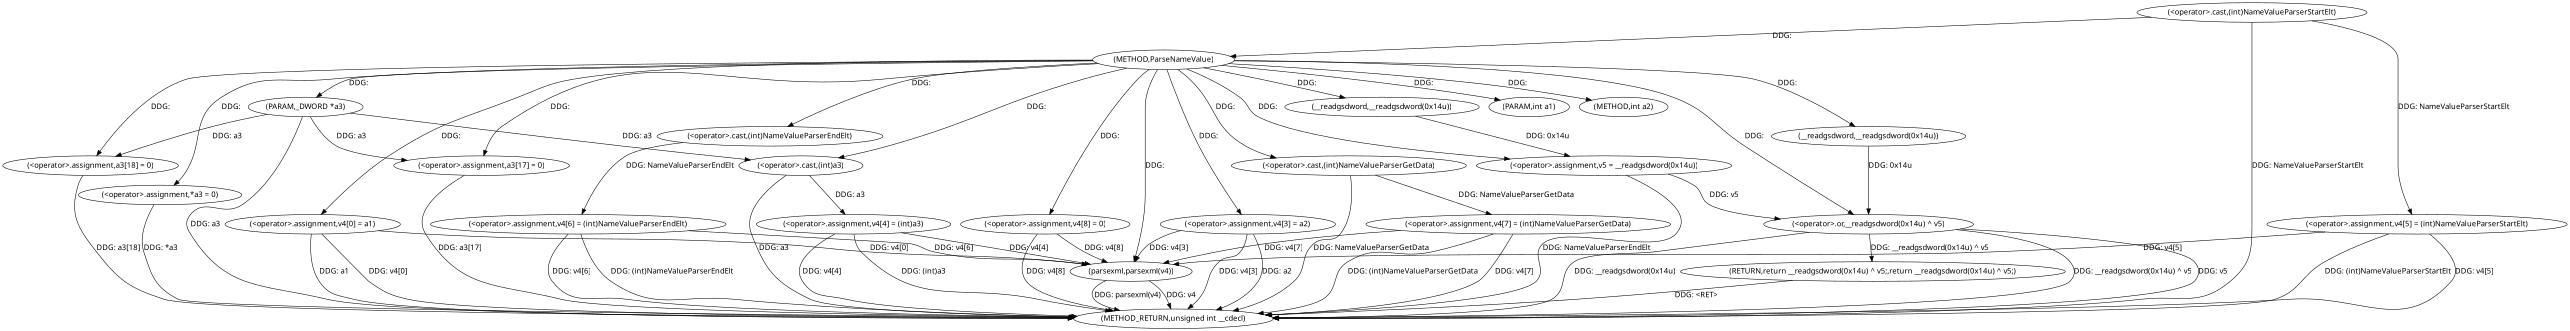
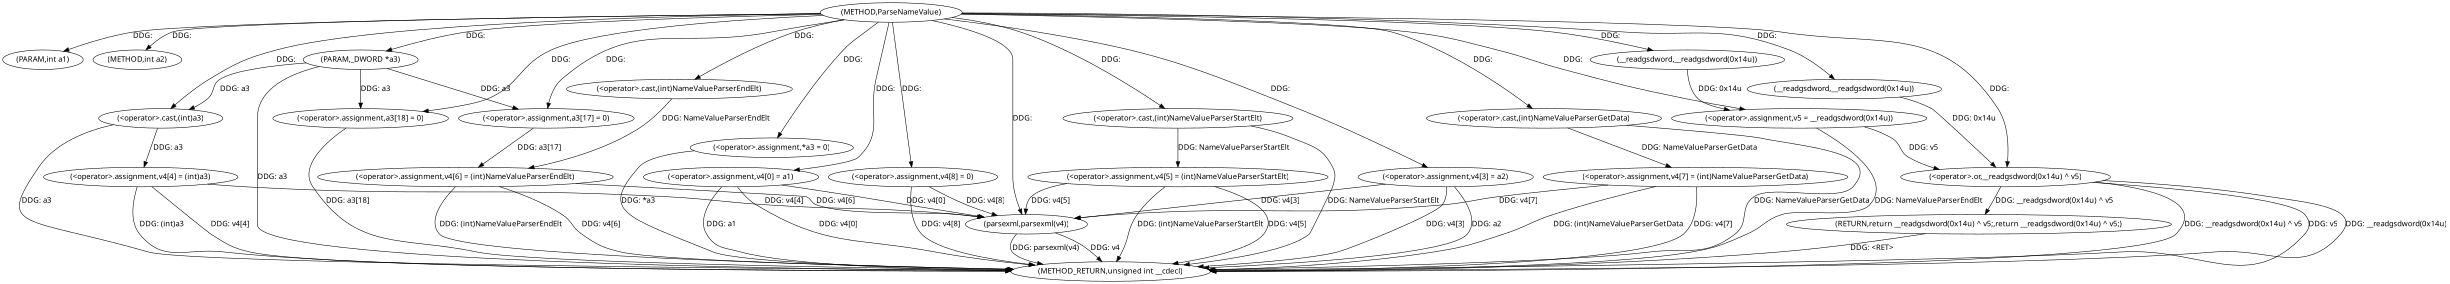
edge "(<operator>.cast,(int)NameValueParserStartElt)" -> "(METHOD,ParseNameValue)": reversed
edge "(<operator>.assignment,a3[17] = 0)" -> "(METHOD_RETURN,unsigned int __cdecl)": now "(<operator>.assignment,a3[17] = 0)" -> "(<operator>.assignment,v4[6] = (int)NameValueParserEndElt)"
